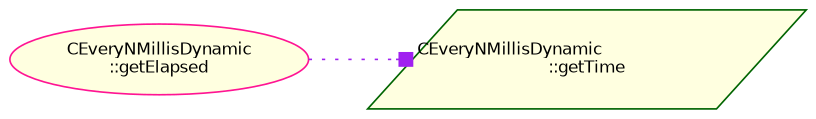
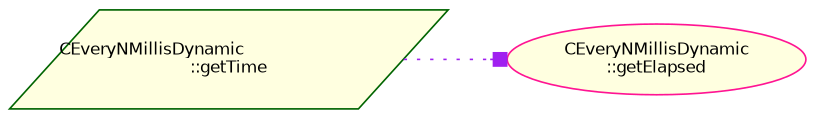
edge "CEveryNMillisDynamic ::getElapsed" -> "CEveryNMillisDynamic ::getTime": reversed
